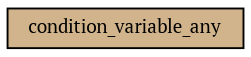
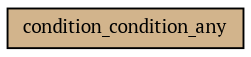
node "condition_variable_any": label "condition_variable_any" -> "condition_condition_any"
